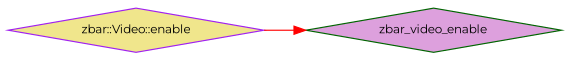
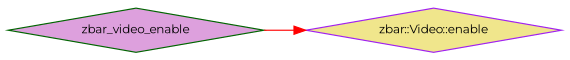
edge "zbar::Video::enable" -> "zbar_video_enable": reversed
